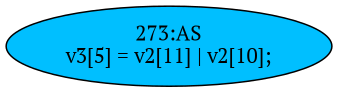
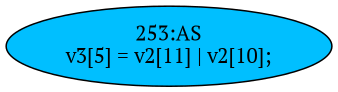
node "273:AS v3[5] = v2[11] | v2[10];": label "273:AS v3[5] = v2[11] | v2[10];" -> "253:AS v3[5] = v2[11] | v2[10];"
